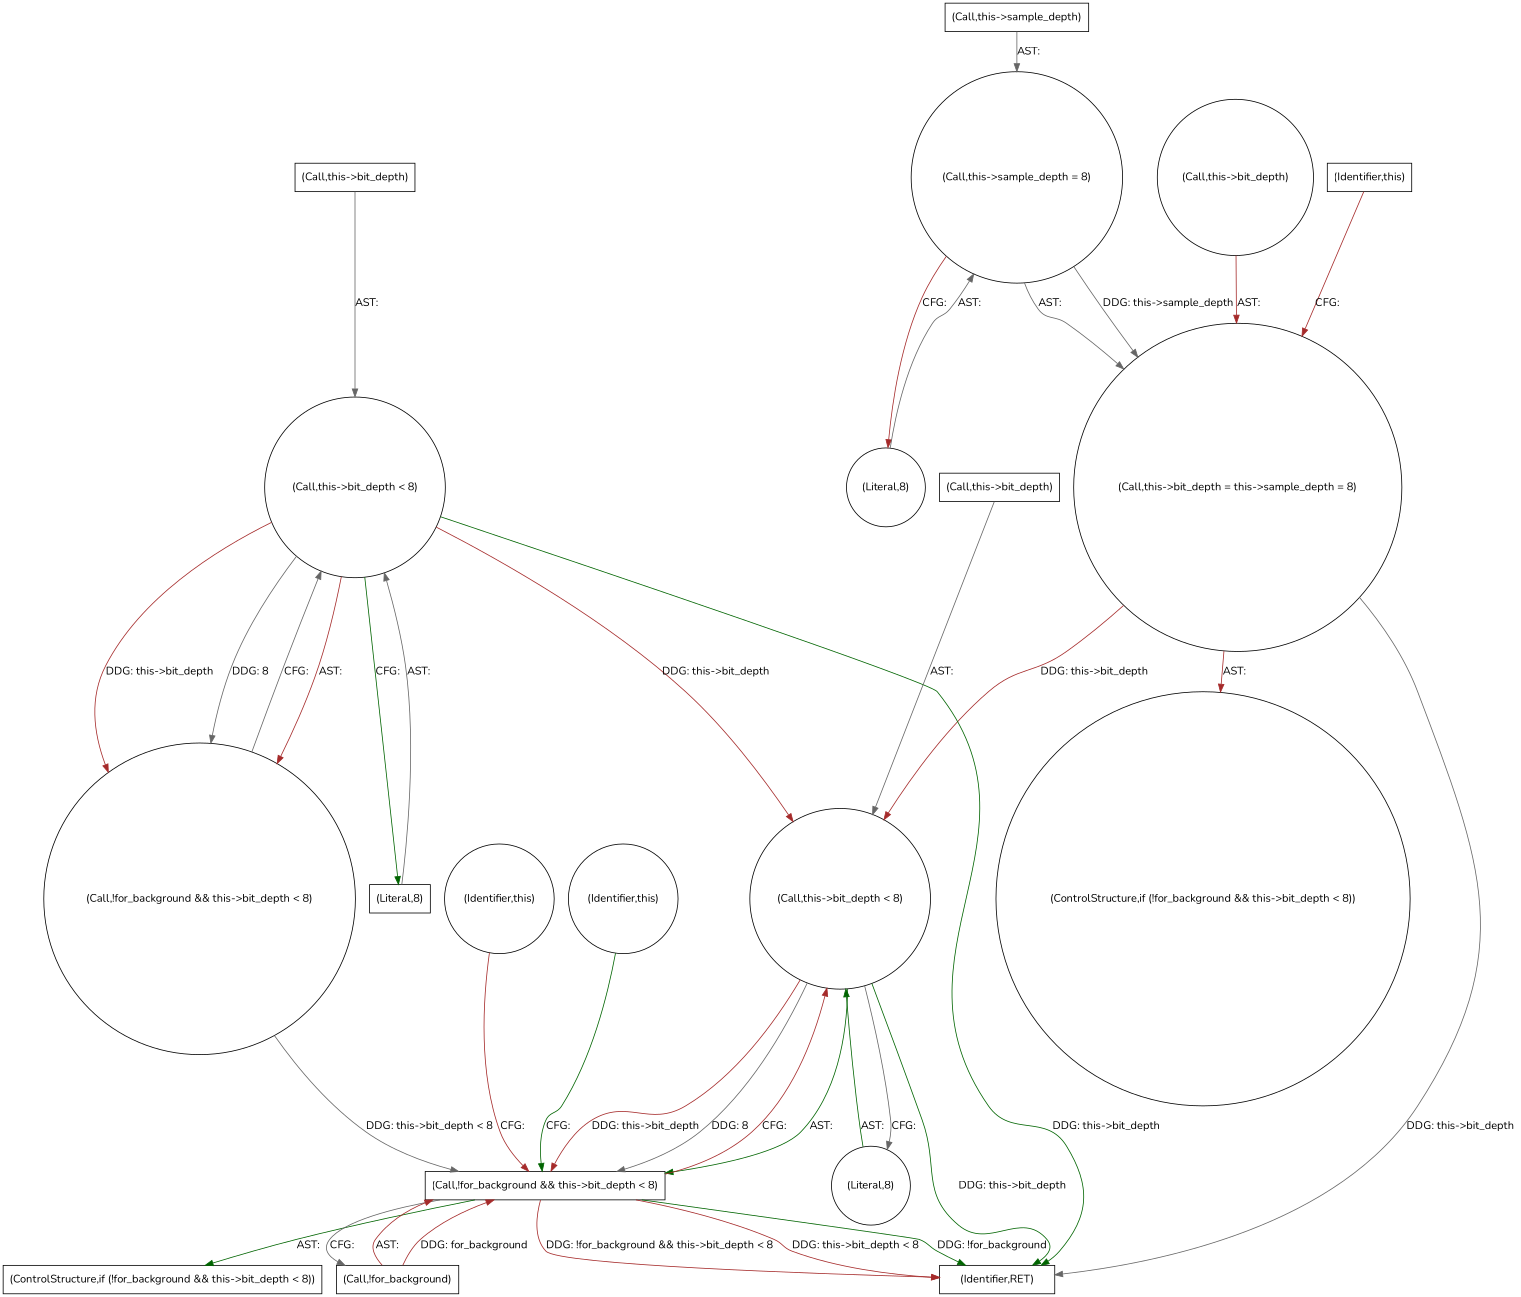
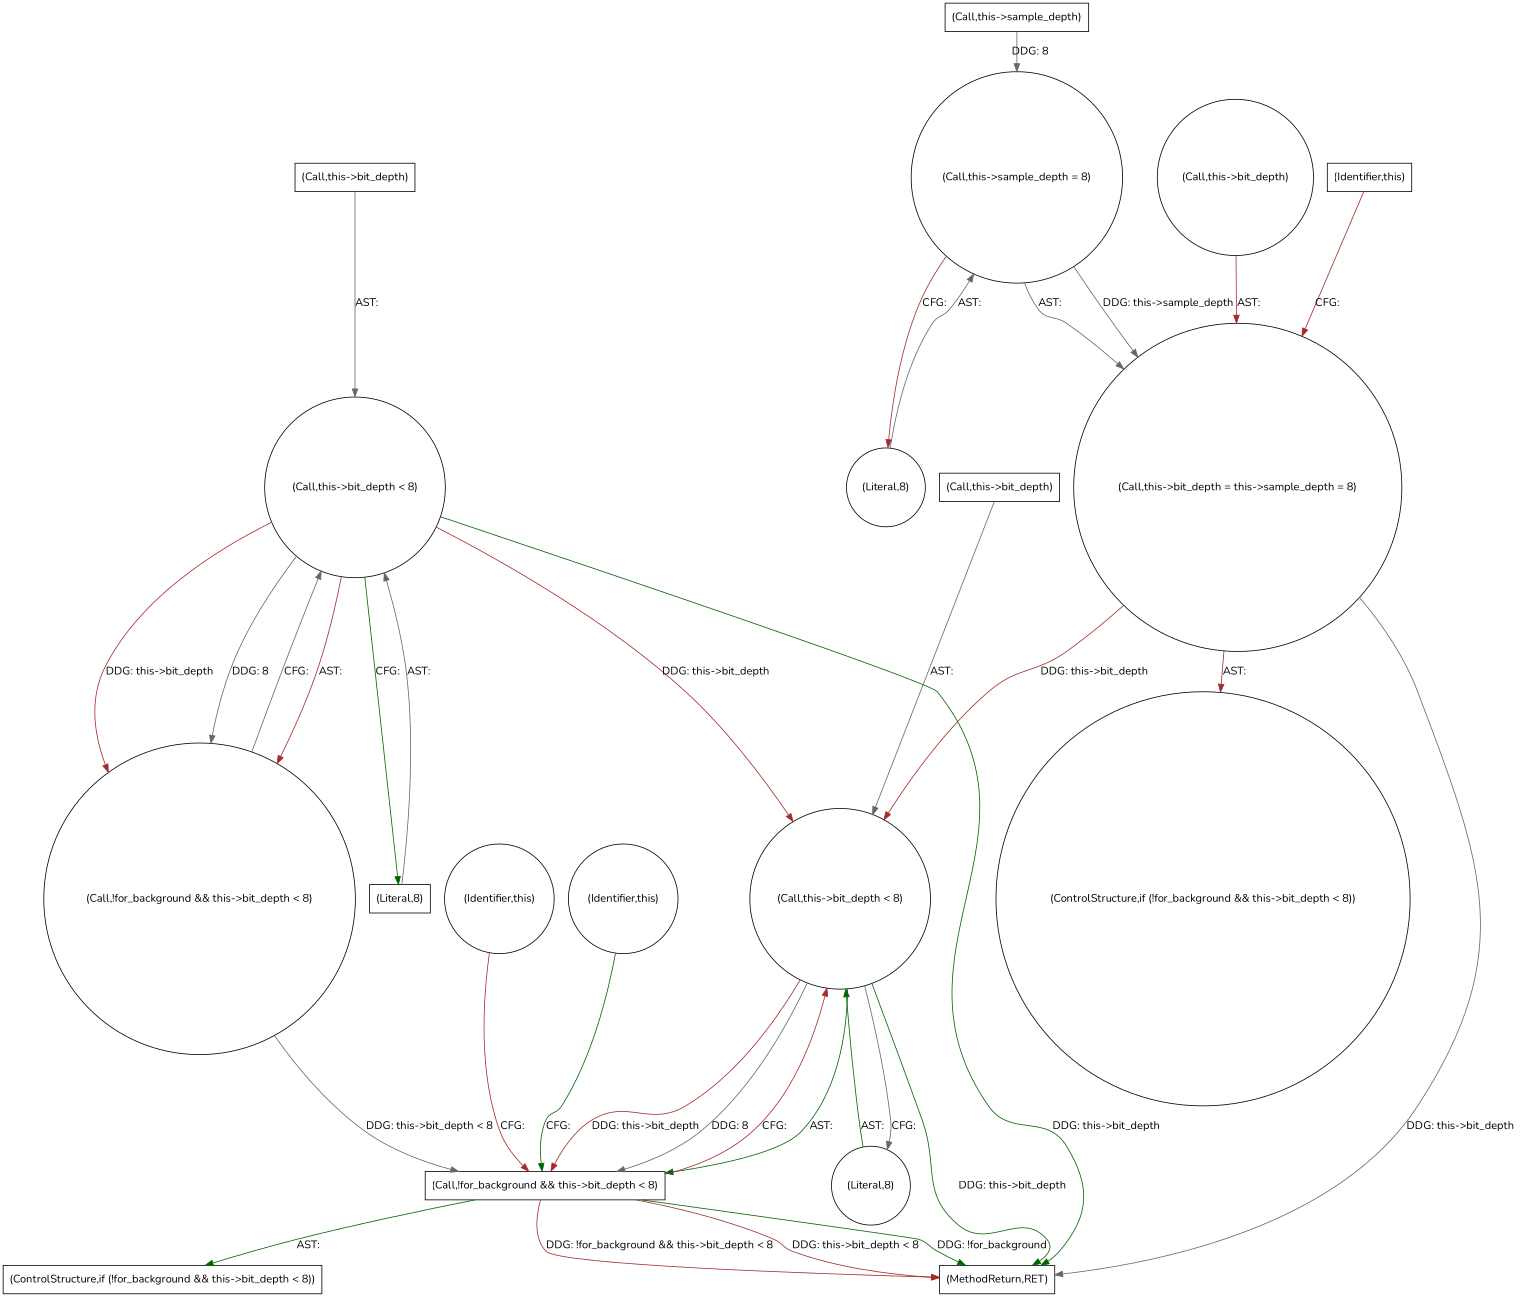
edge "(Call,this->sample_depth)" -> "(Call,this->sample_depth = 8)": label "AST: " -> "DDG: 8"
node "(Call,!for_background)": removed
node "(Identifier,RET)": label "(Identifier,RET)" -> "(MethodReturn,RET)"
